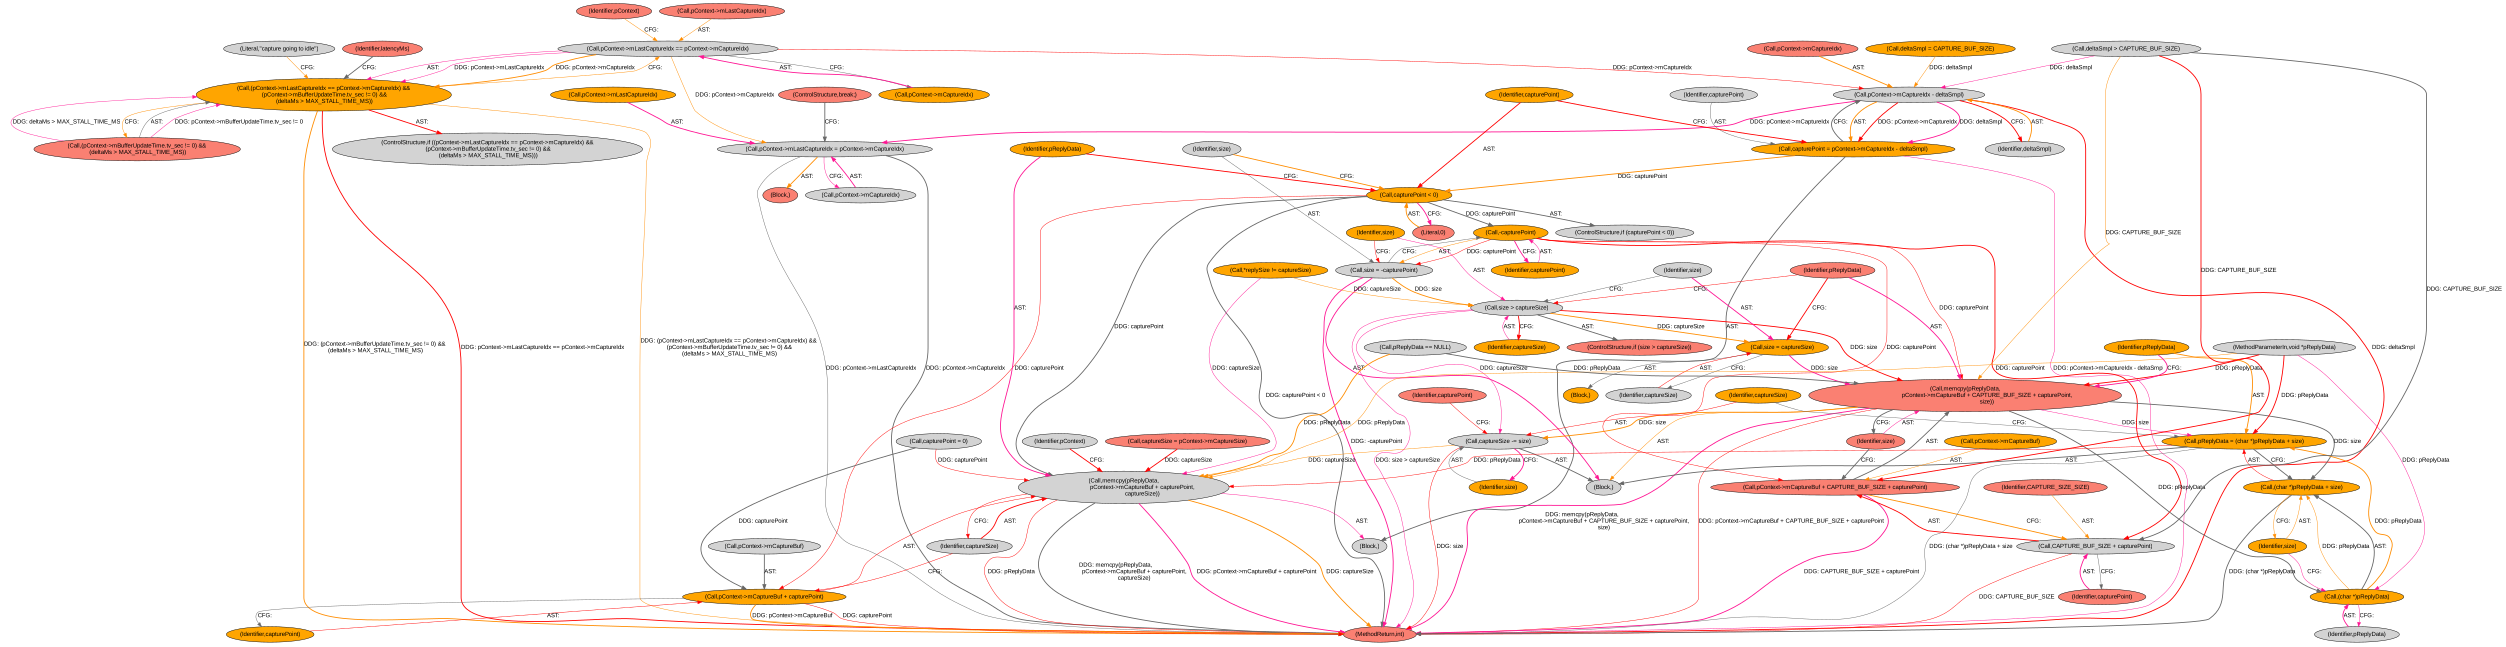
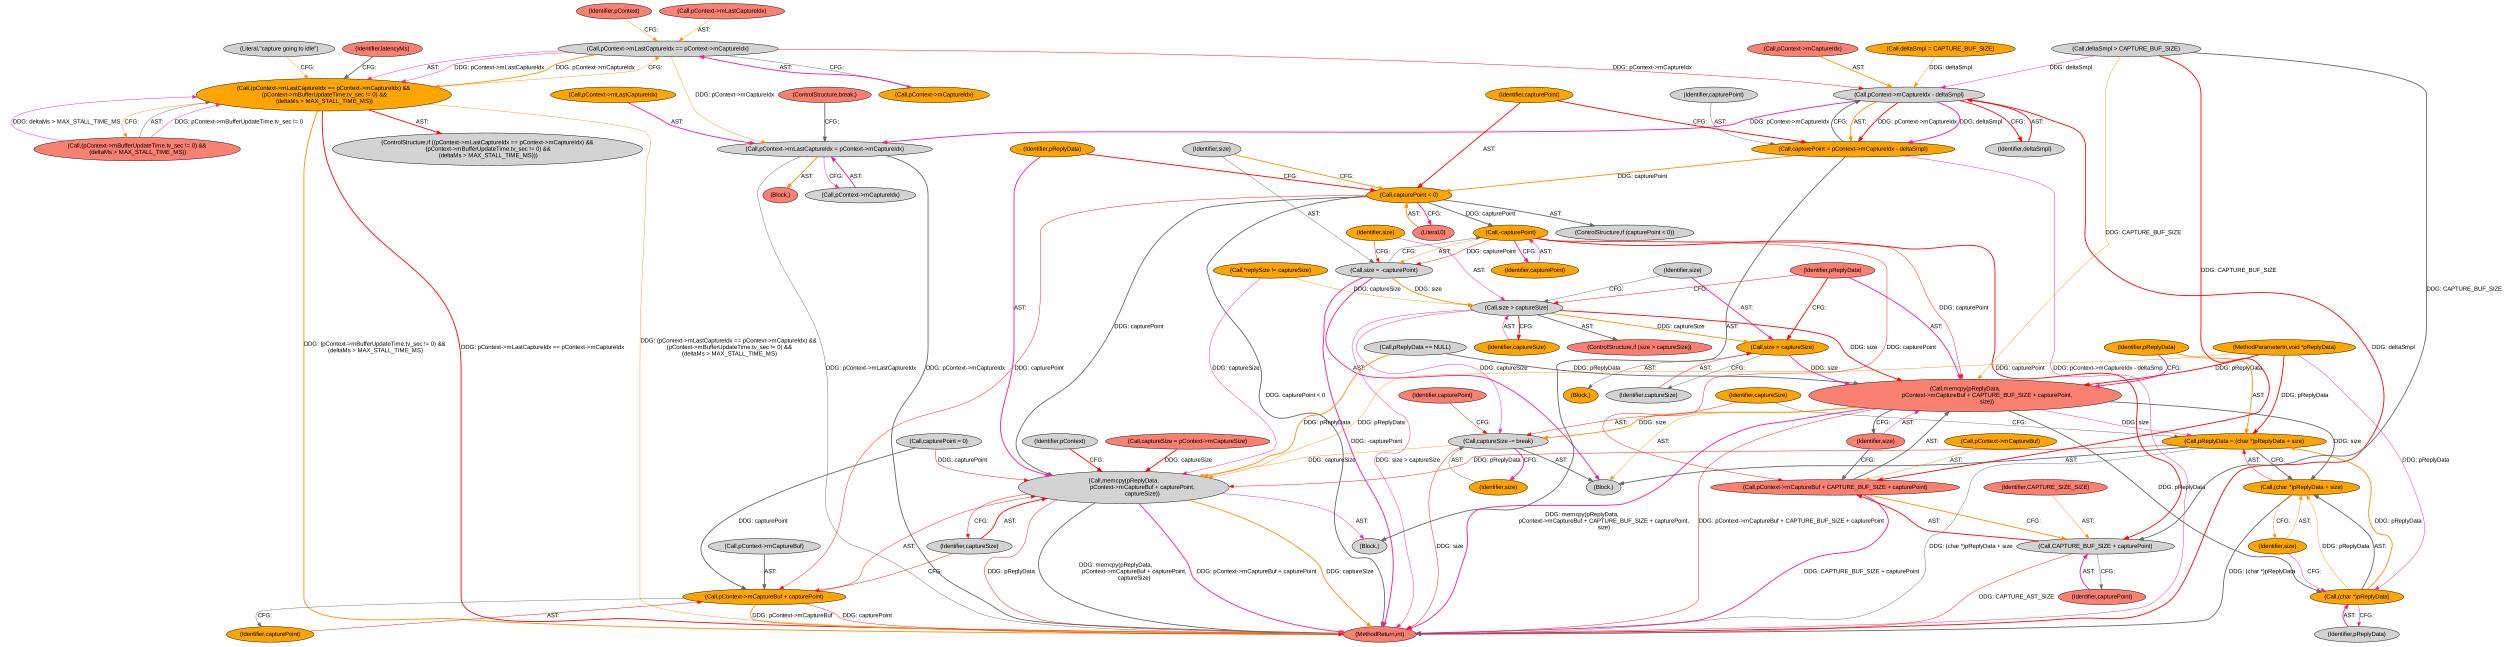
edge "(Identifier,deltaSmpl)" -> "(Call,pContext->mCaptureIdx - deltaSmpl)": color darkorange -> red
node "(MethodParameterIn,void *pReplyData)": fillcolor lightgrey -> orange
node "(Call,captureSize -= size)": label "(Call,captureSize -= size)" -> "(Call,captureSize -= break)"
edge "(Call,CAPTURE_BUF_SIZE + capturePoint)" -> "(MethodReturn,int)": label "DDG: CAPTURE_BUF_SIZE" -> "DDG: CAPTURE_AST_SIZE"
